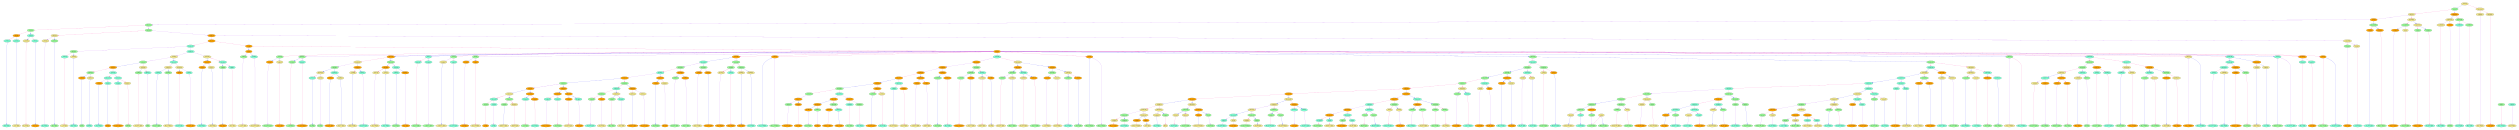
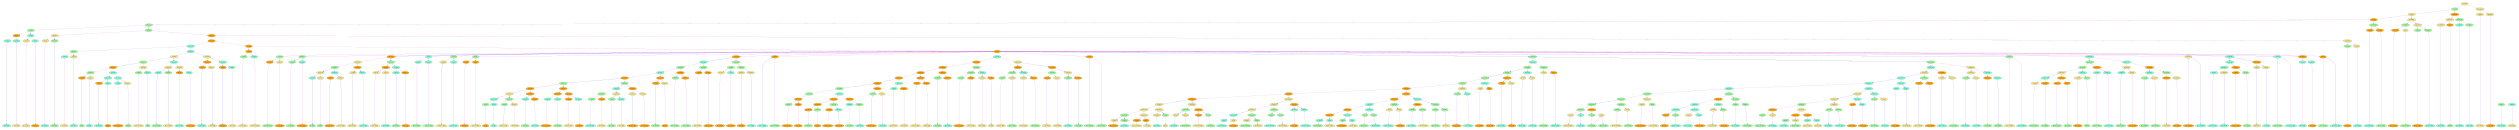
node "L4388(0)": fillcolor palegreen -> orange
